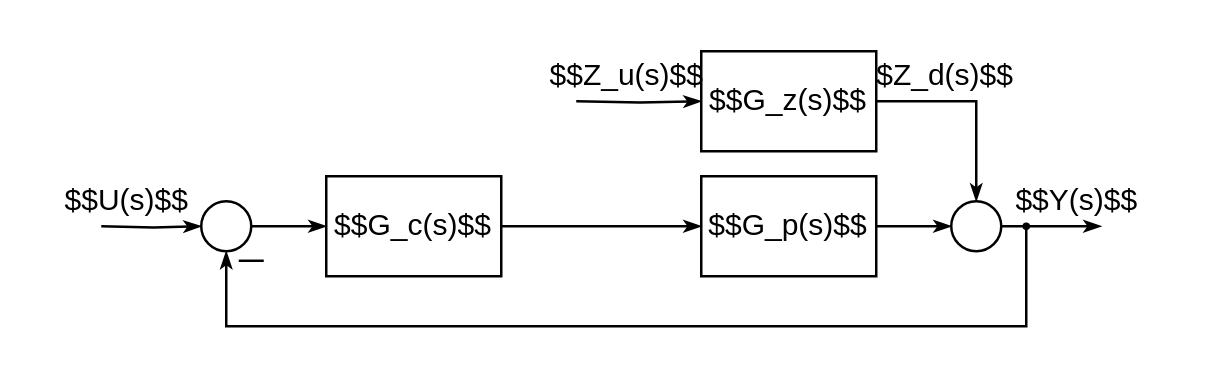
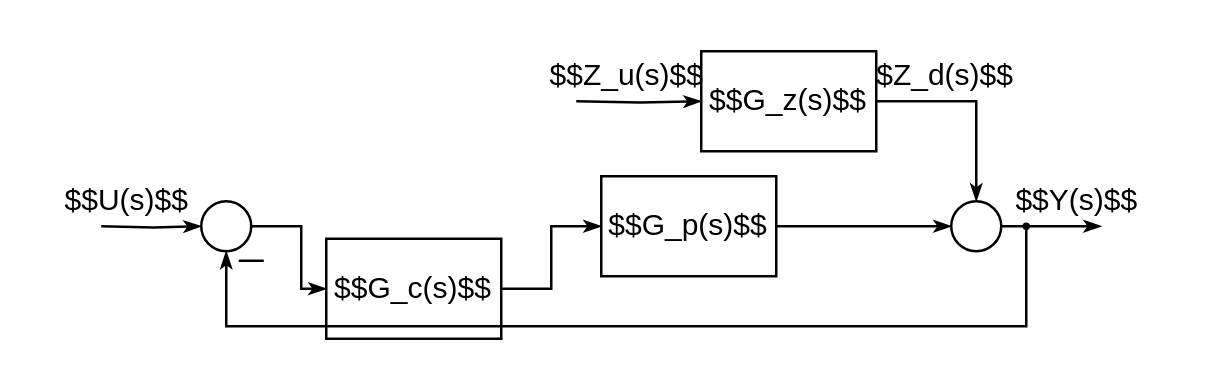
node "$$G_c(s)$$": moved (414, 226) -> (414, 289)
node "$$G_p(s)$$": moved (789, 226) -> (689, 226)
